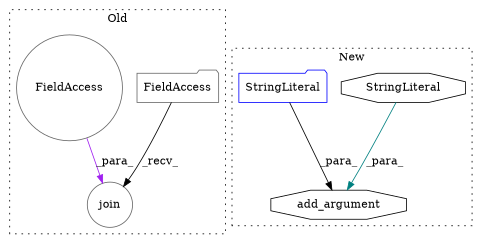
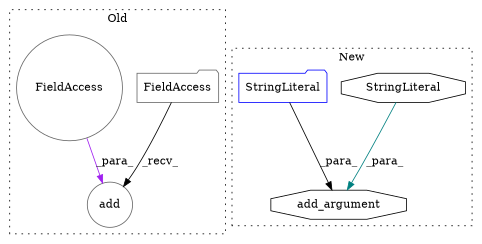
node "join": label "join" -> "add"
